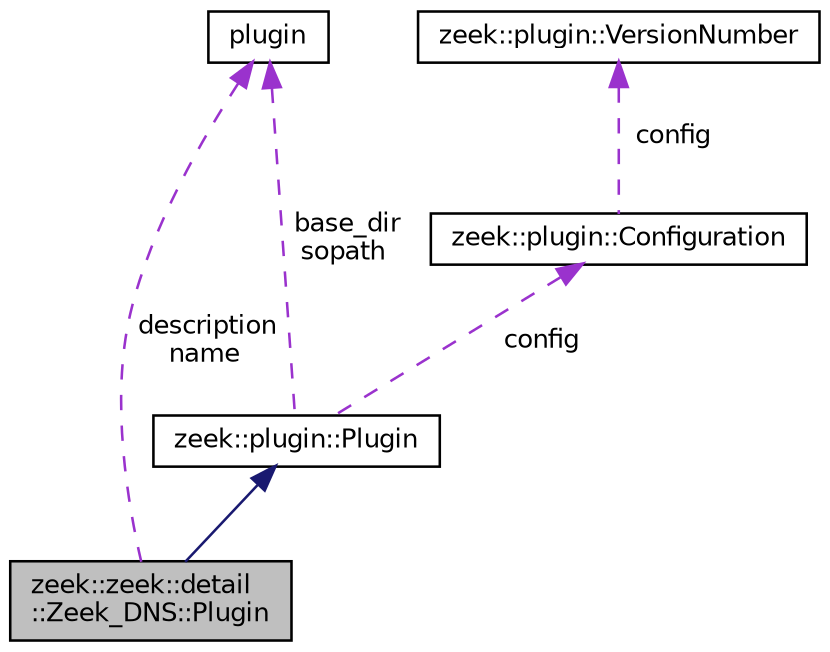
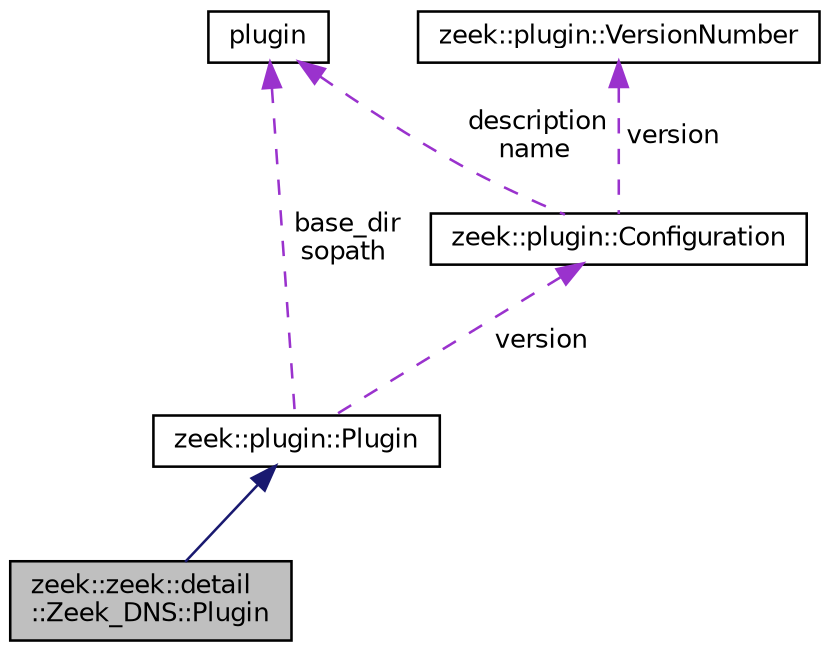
edge "zeek::plugin::Configuration" -> "zeek::plugin::VersionNumber": label " config" -> " version"
edge "zeek::zeek::detail ::Zeek_DNS::Plugin" -> "plugin": now "zeek::plugin::Configuration" -> "plugin"
edge "zeek::plugin::Plugin" -> "zeek::plugin::Configuration": label " config" -> " version"
